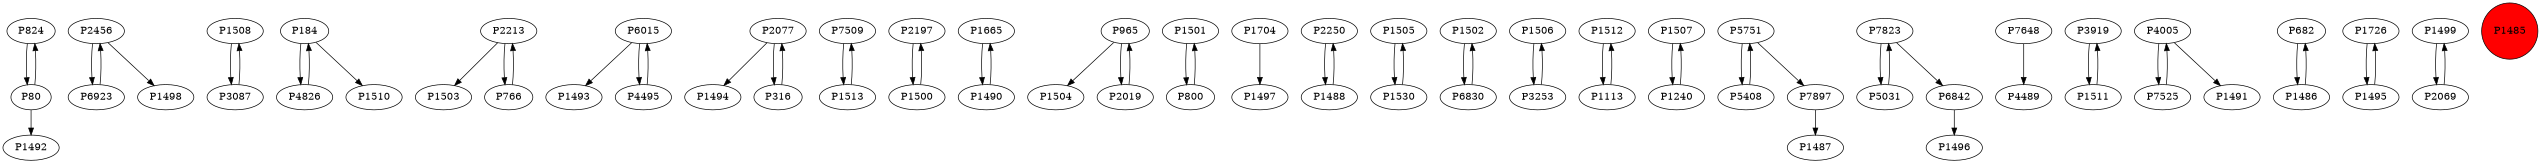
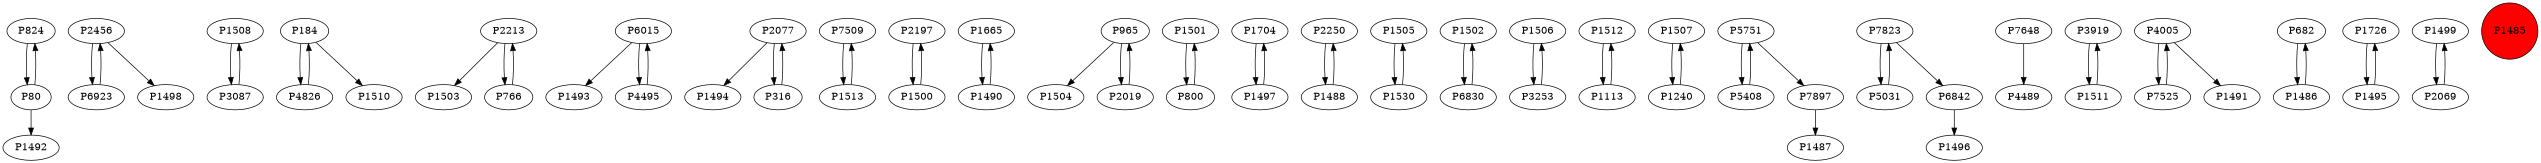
edge "P1497" -> "P1704": added
